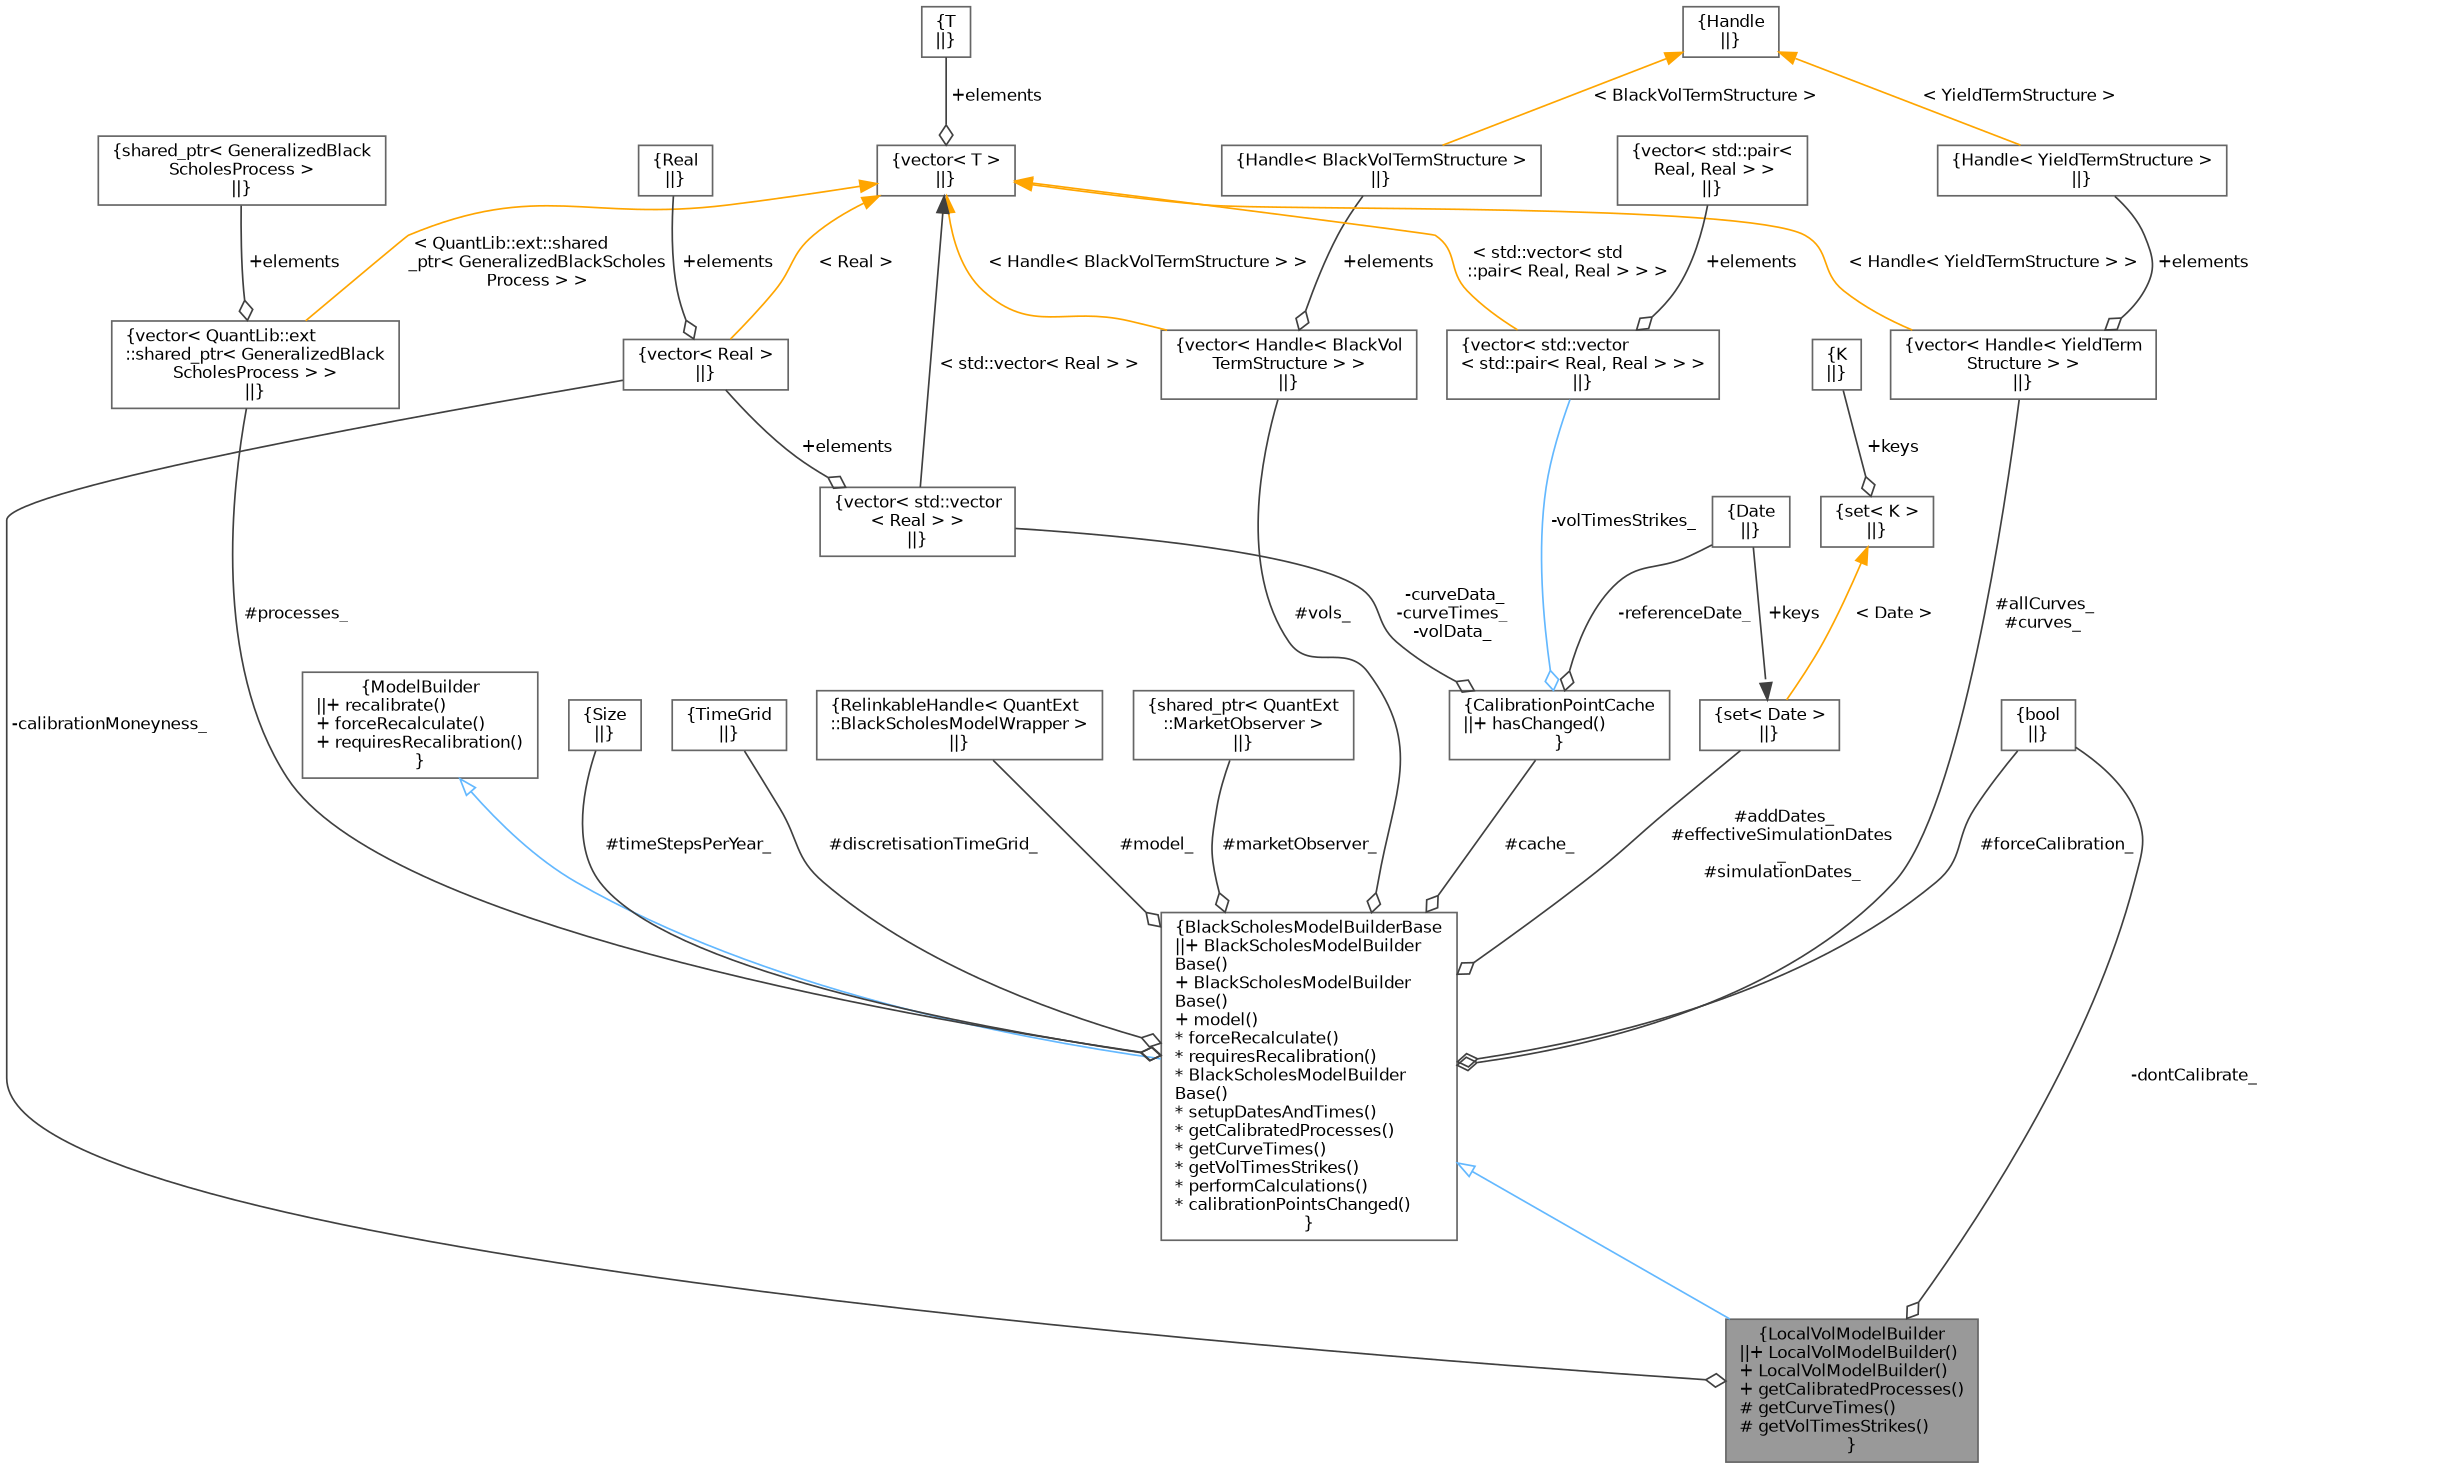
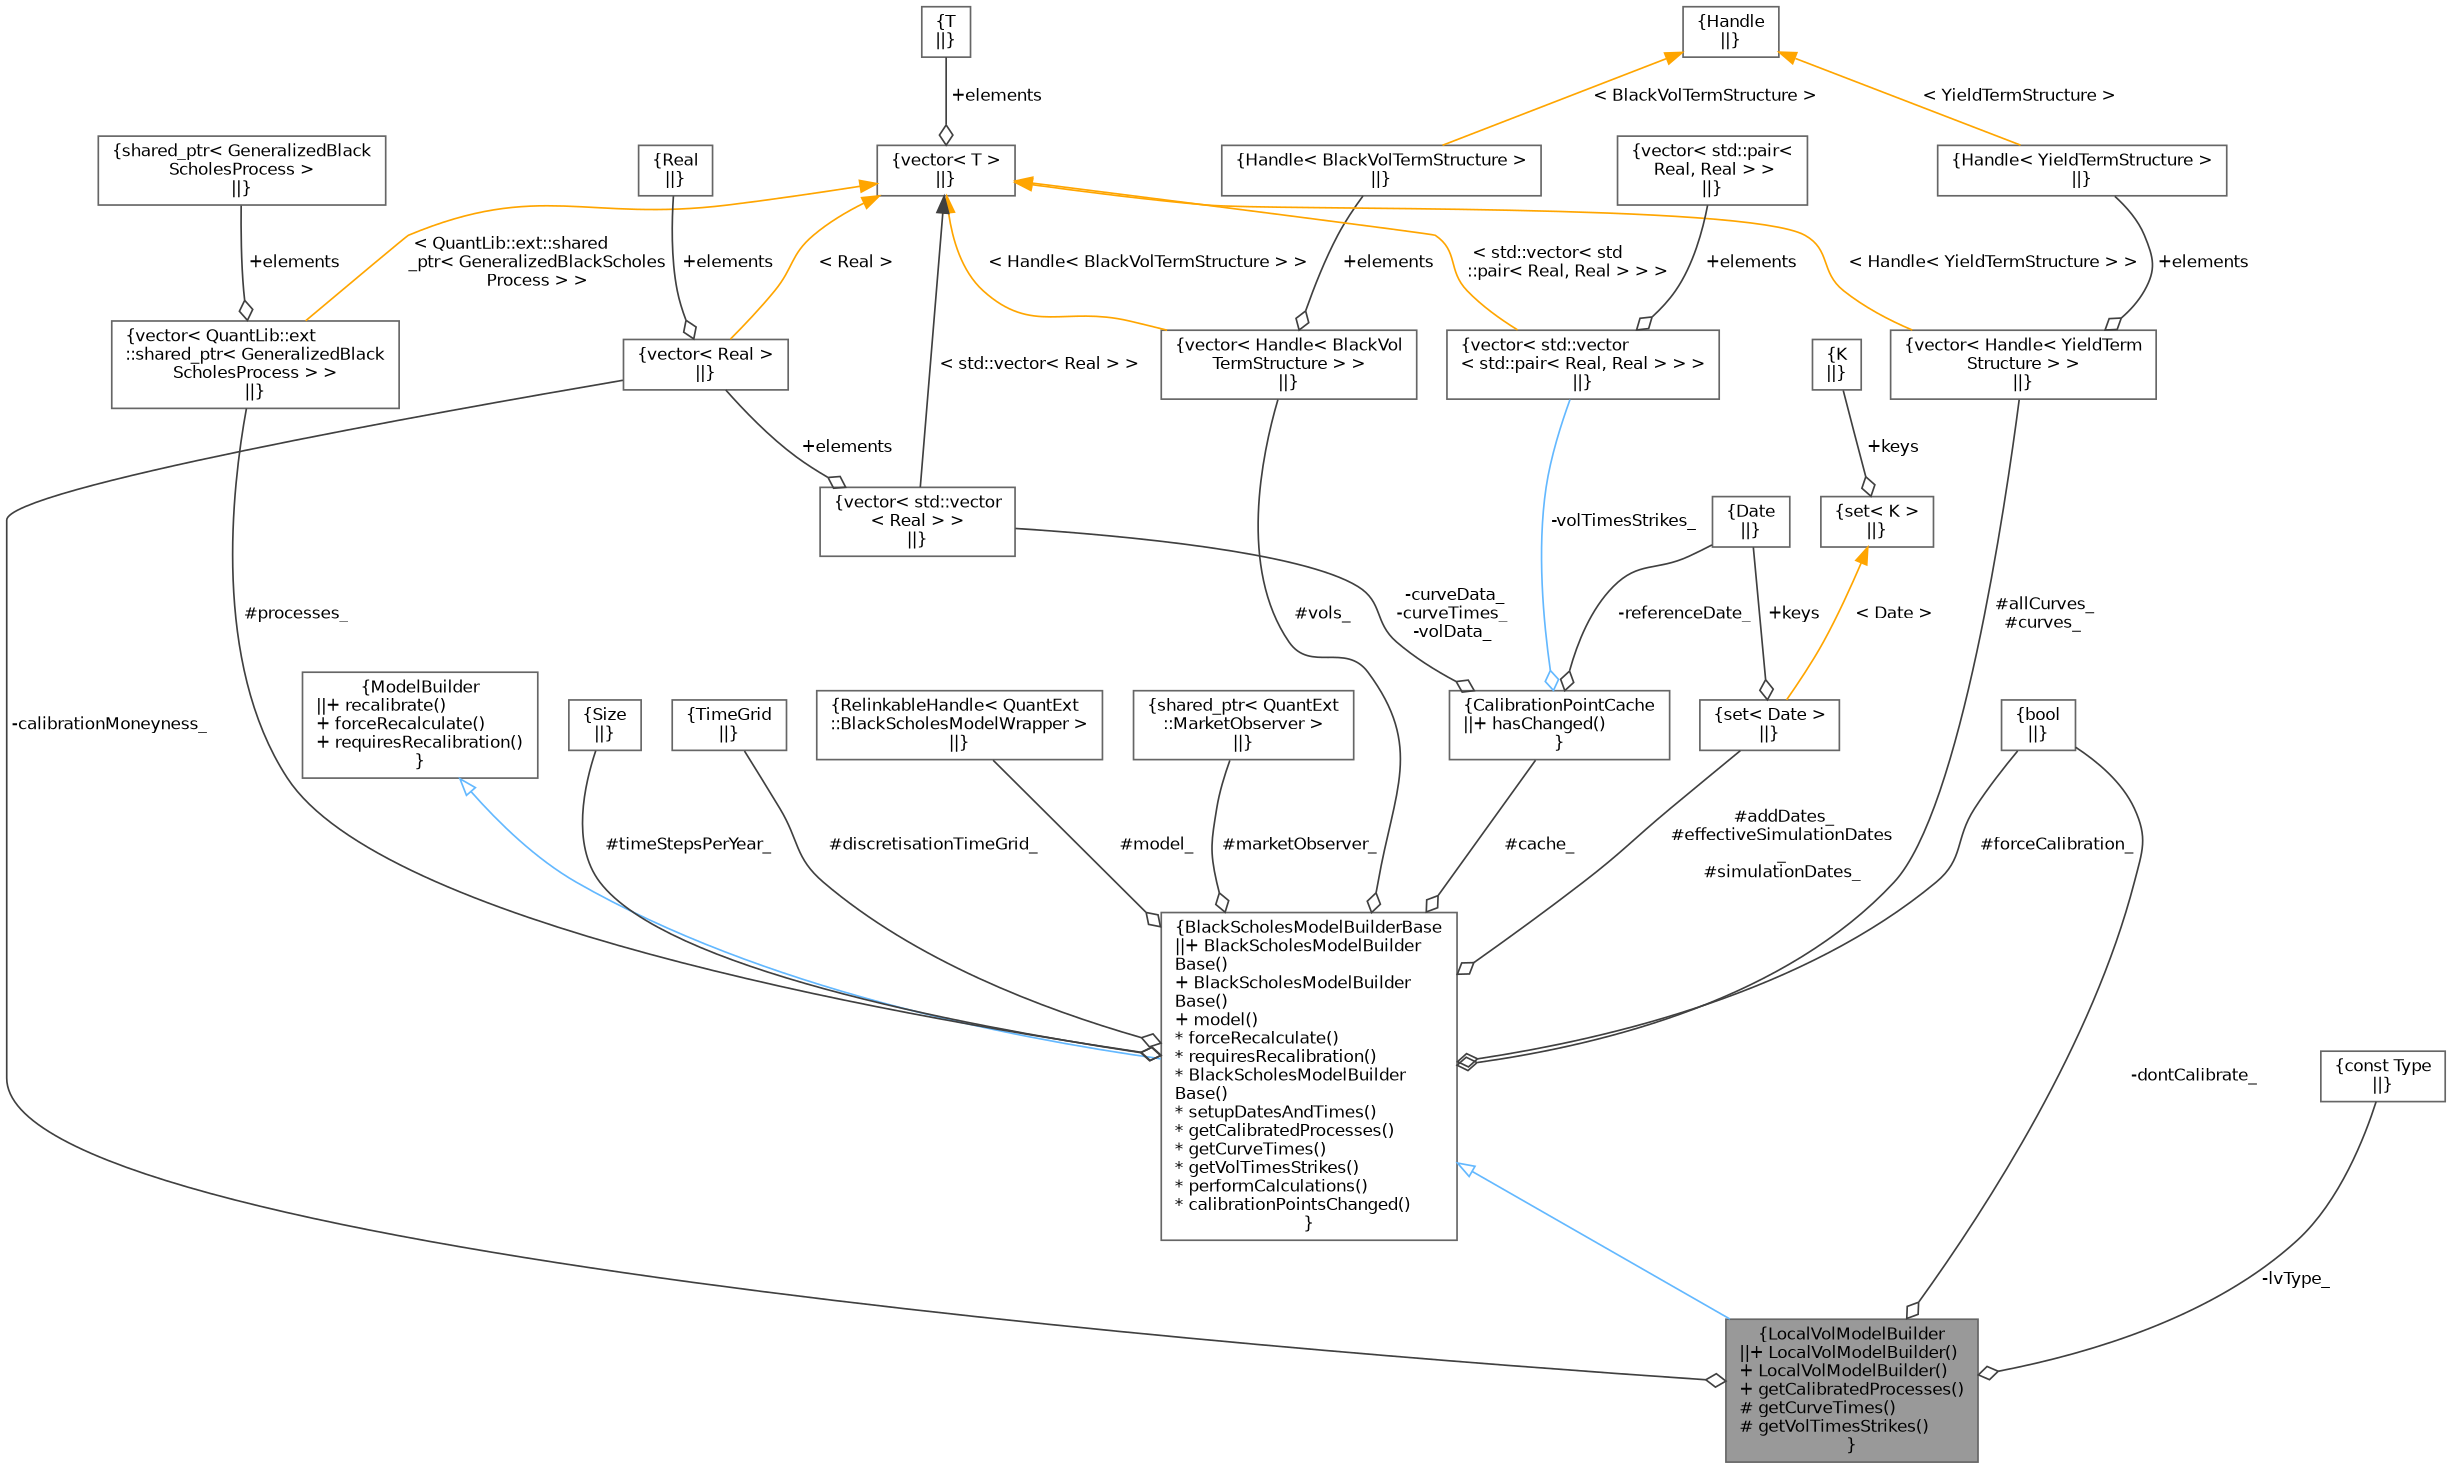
edge "{Date ||}" -> "{set< Date > ||}": arrowhead normal -> odiamond
node "{const Type ||}": added
